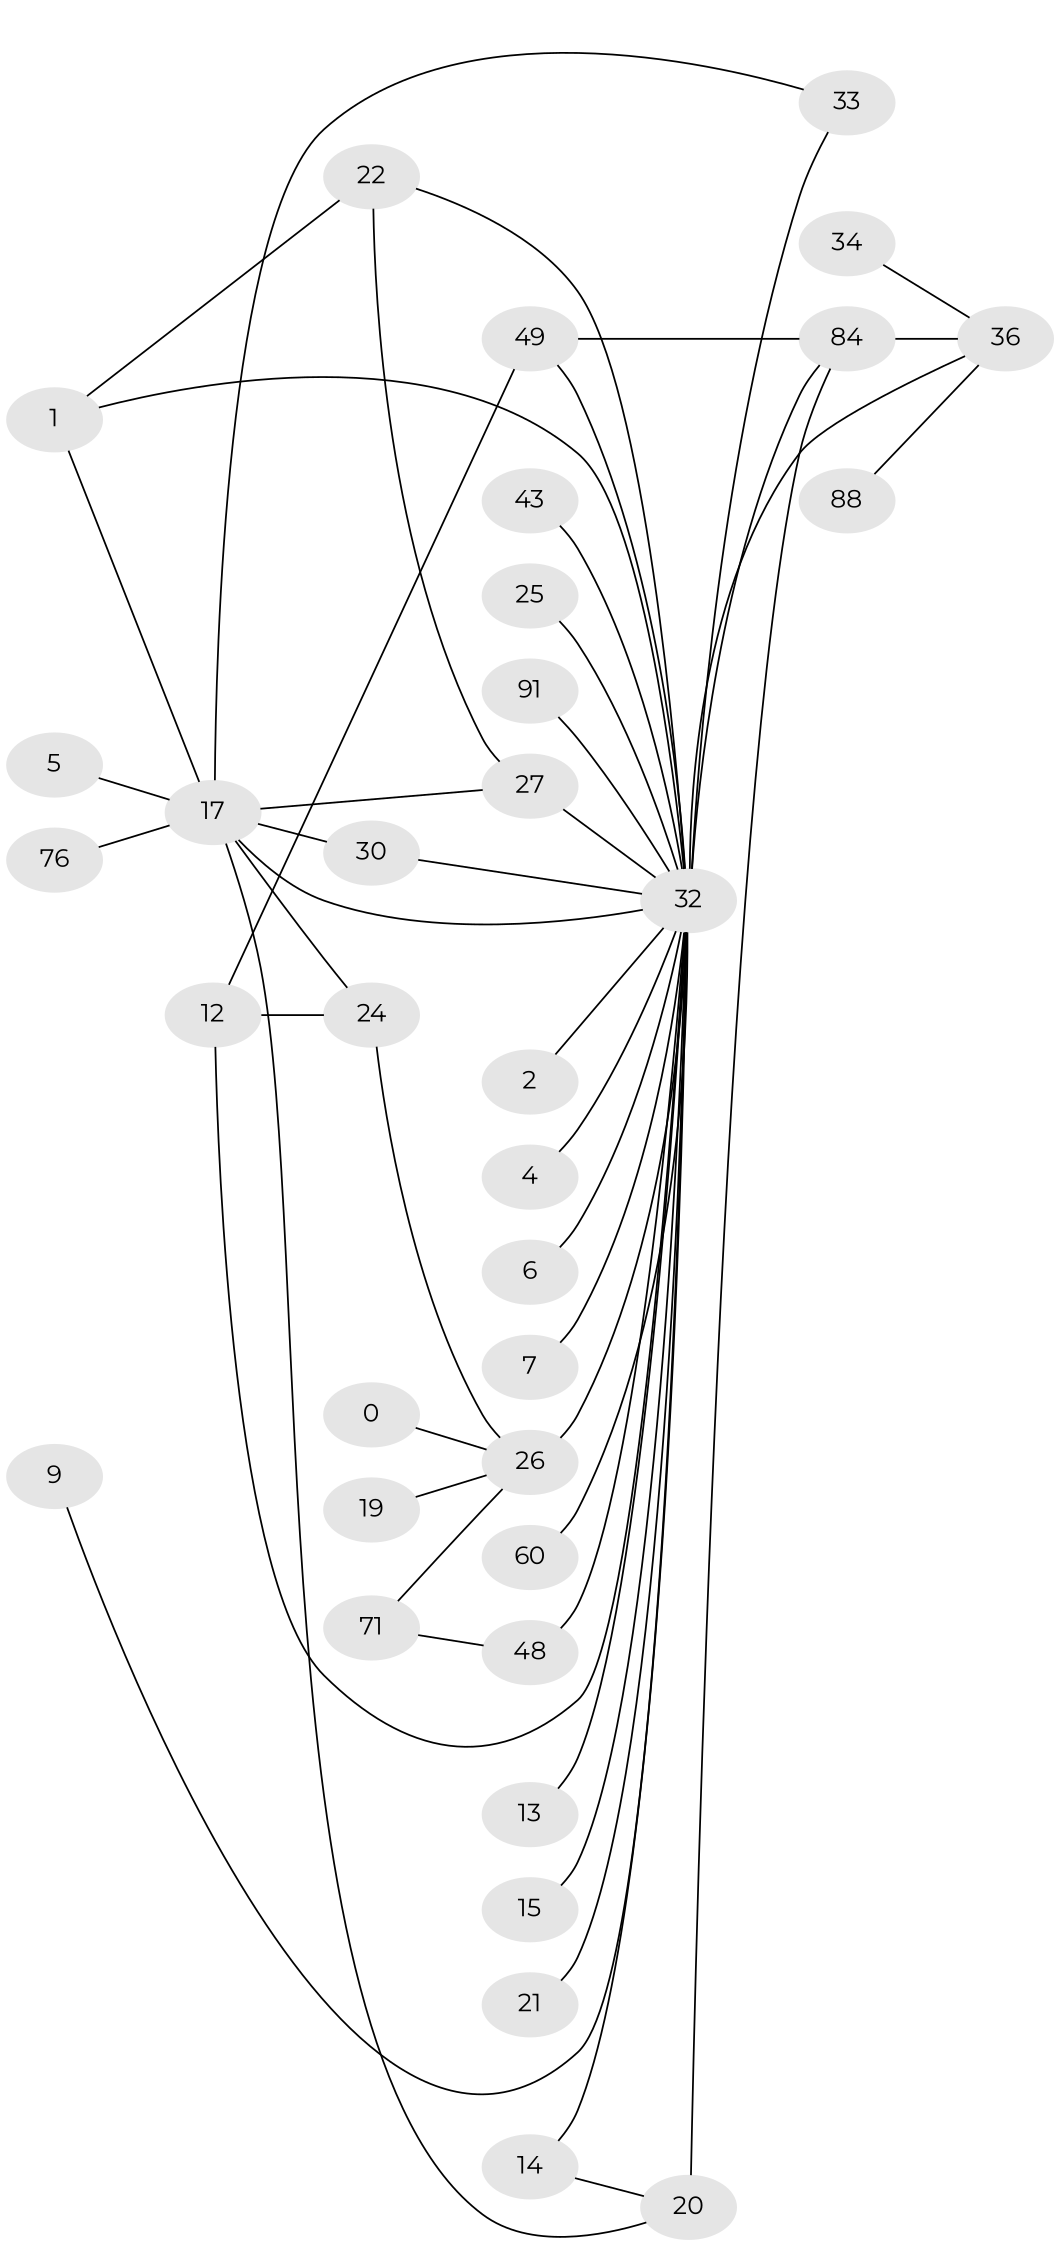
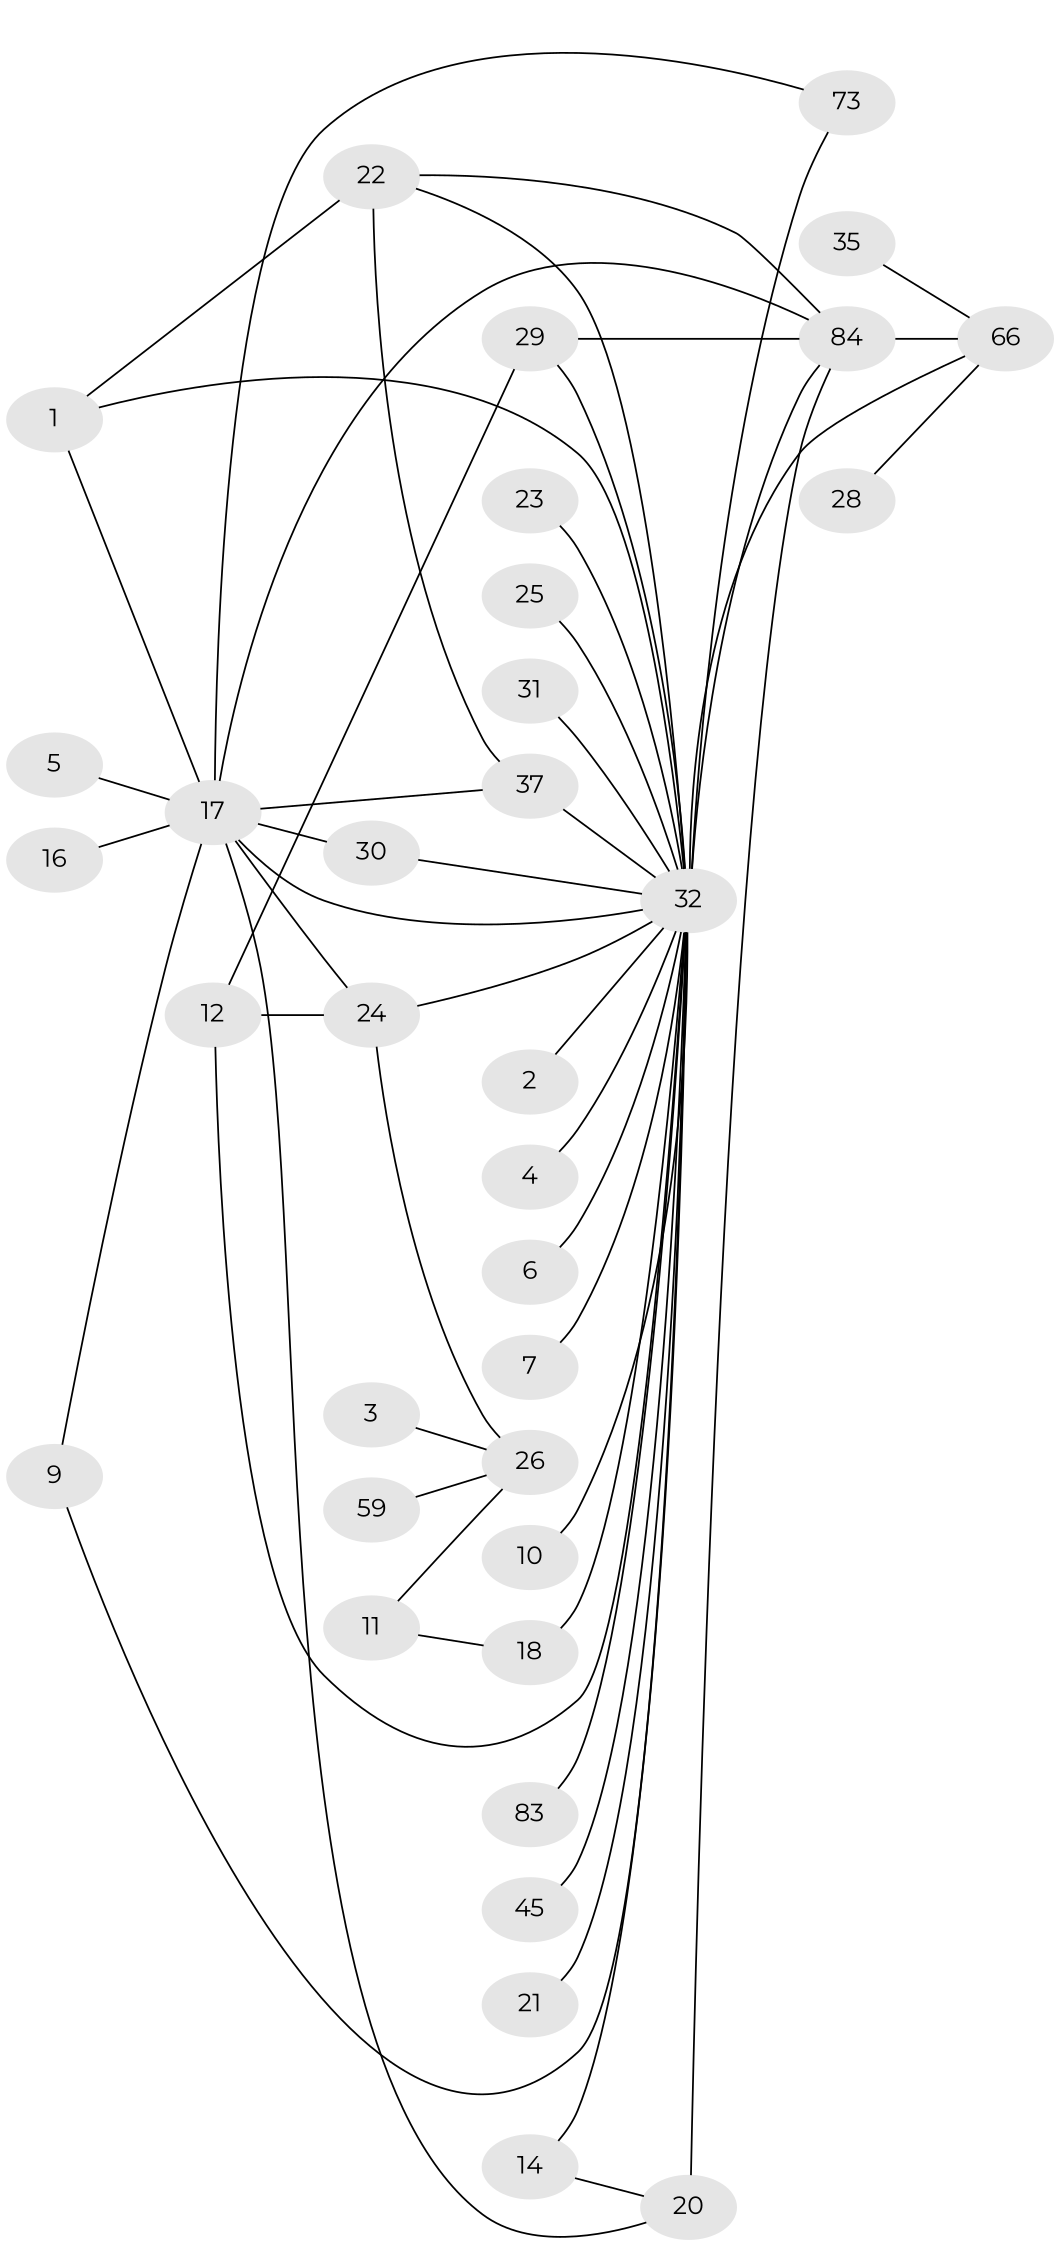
node "33": label "33" -> "73"
edge "22" -- "84": added
node "34": label "34" -> "35"
node "49": label "49" -> "29"
node "36": label "36" -> "66"
edge "84" -- "17": added
node "43": label "43" -> "23"
node "88": label "88" -> "28"
node "91": label "91" -> "31"
node "27": label "27" -> "37"
node "76": label "76" -> "16"
edge "17" -- "9": added
edge "32" -- "26": now "32" -- "24"
node "0": label "0" -> "3"
node "19": label "19" -> "59"
node "60": label "60" -> "10"
node "71": label "71" -> "11"
node "48": label "48" -> "18"
node "13": label "13" -> "83"
node "15": label "15" -> "45"
